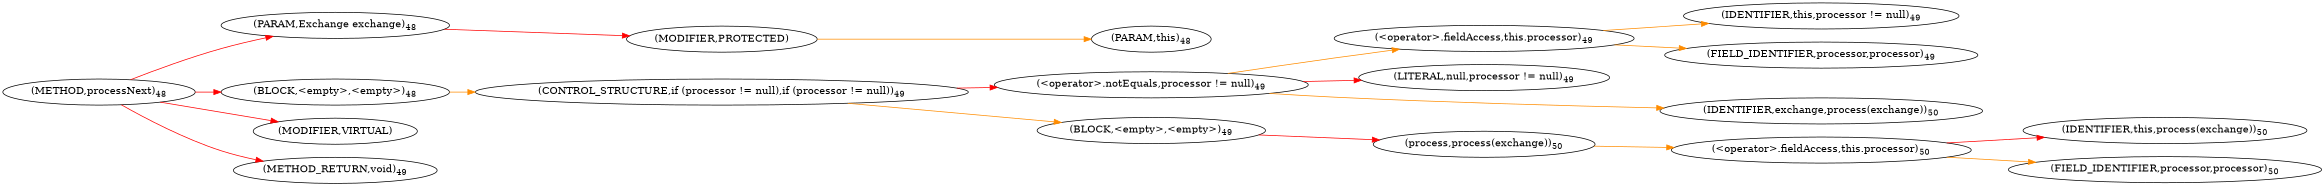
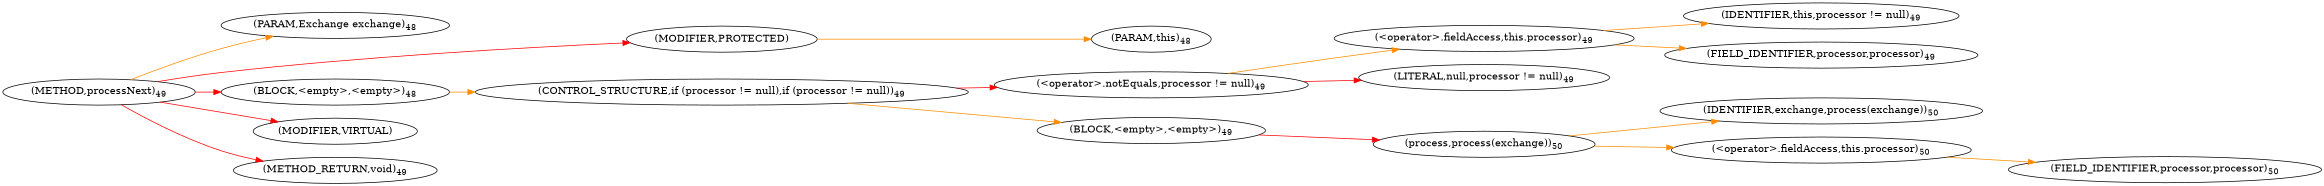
edge "(PARAM,Exchange exchange)" -> "(MODIFIER,PROTECTED)": now "(METHOD,processNext)" -> "(MODIFIER,PROTECTED)"
edge "(METHOD,processNext)" -> "(PARAM,Exchange exchange)": color red -> darkorange
node "(METHOD,processNext)": text "48" -> "49"
edge "(<operator>.notEquals,processor != null)" -> "(IDENTIFIER,exchange,process(exchange))": now "(process,process(exchange))" -> "(IDENTIFIER,exchange,process(exchange))"
node "(IDENTIFIER,this,process(exchange))": removed
